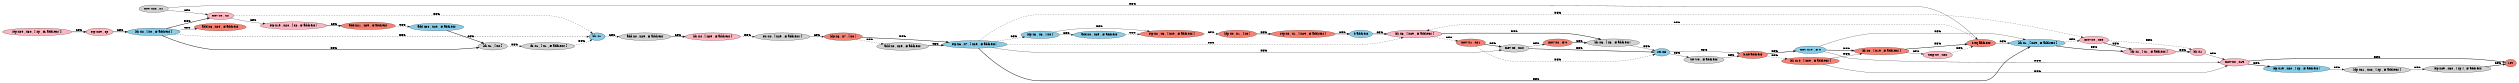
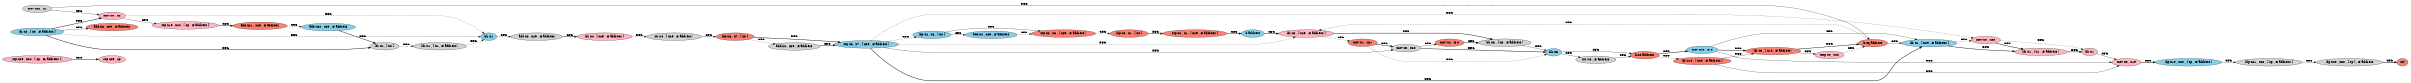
edge "stp x29 , sp" -> "ldr x2 , [ x0 , # address ]": removed, label "CFG"
node "str x3": label "str x3" -> "blr x3"
edge "mov x0 , x19" -> "ret": removed, label "DFG"
